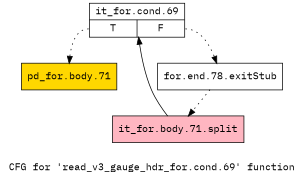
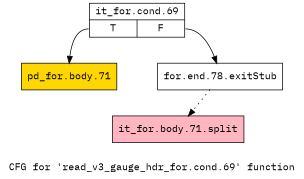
edge "it_for.cond.69" -> "for.end.78.exitStub": style dotted -> solid
edge "it_for.cond.69" -> "pd_for.body.71": style dotted -> solid
edge "it_for.body.71.split" -> "it_for.cond.69": removed
